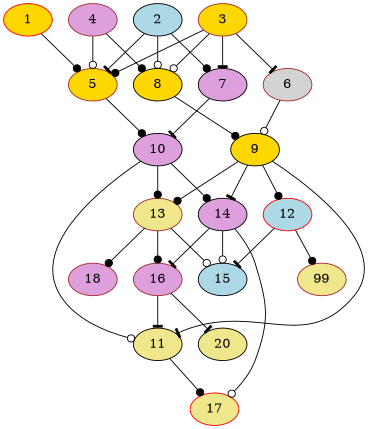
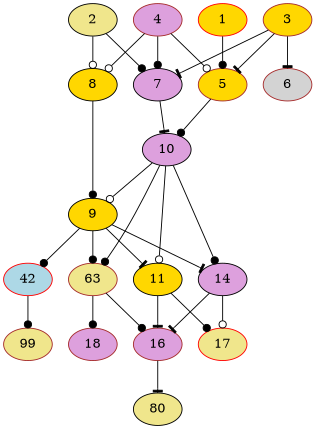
node "2": fillcolor lightblue -> khaki
edge "4" -> "8": arrowhead dot -> odot
edge "2" -> "5": removed
edge "3" -> "8": removed
edge "4" -> "7": added
edge "3" -> "5": arrowhead dot -> tee
edge "6" -> "9": now "10" -> "9"
node "13": label "13" -> "63"
node "12": label "12" -> "42"
node "15": removed
edge "16" -> "11": reversed
node "11": fillcolor khaki -> gold
node "20": label "20" -> "80"
